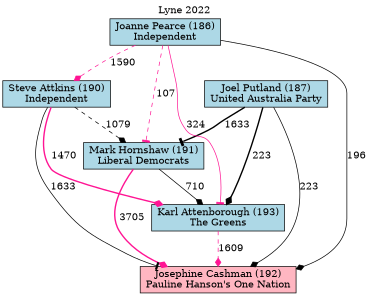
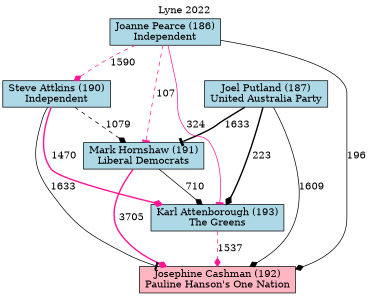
edge "Joel Putland (187) United Australia Party" -> "Josephine Cashman (192) Pauline Hanson's One Nation": label "223" -> "1609"
edge "Karl Attenborough (193) The Greens" -> "Josephine Cashman (192) Pauline Hanson's One Nation": label "1609" -> "1537"
